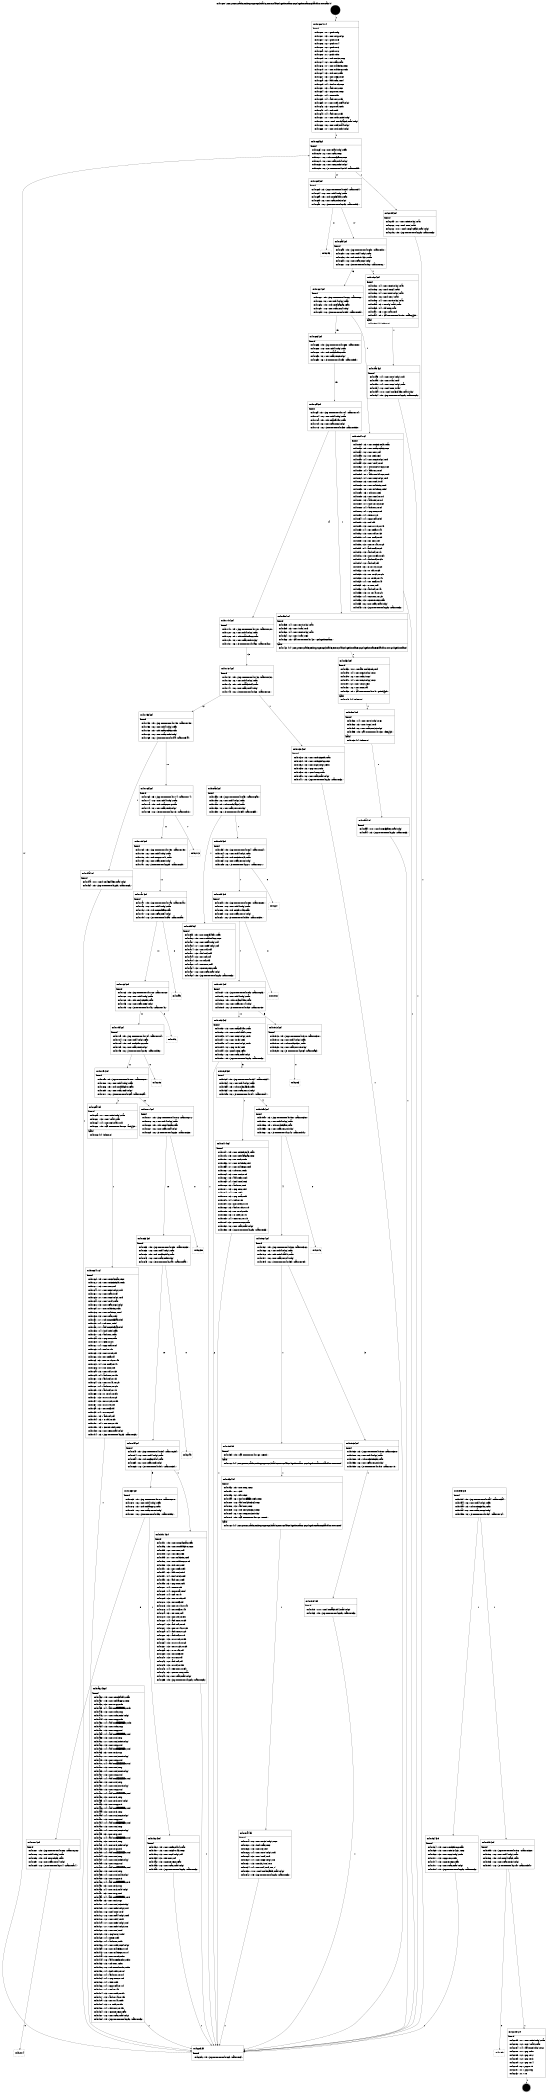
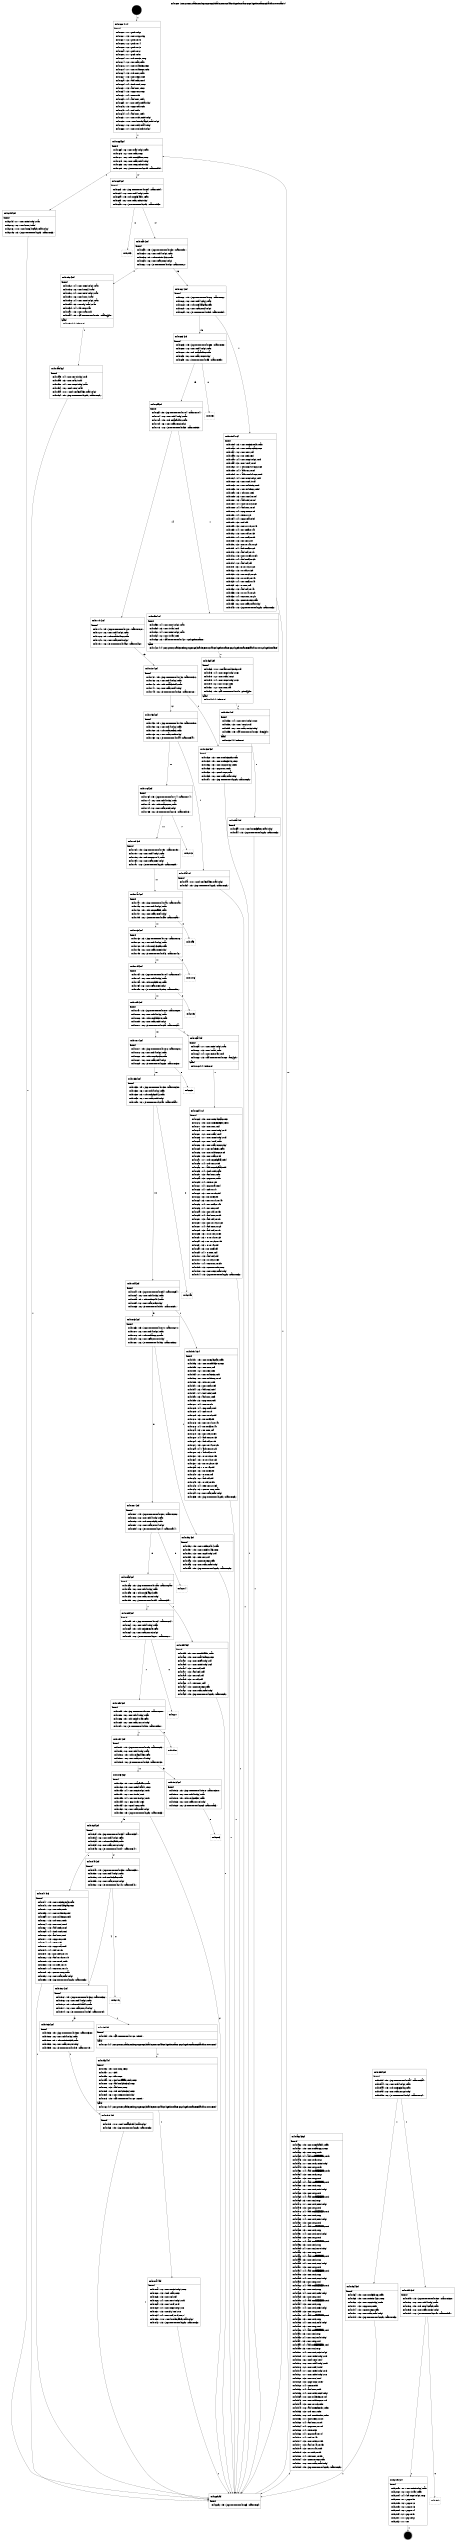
node "0x401ff0": added
edge "0x401887 [28]" -> "0x4018a3 [28]": added, label "8"
